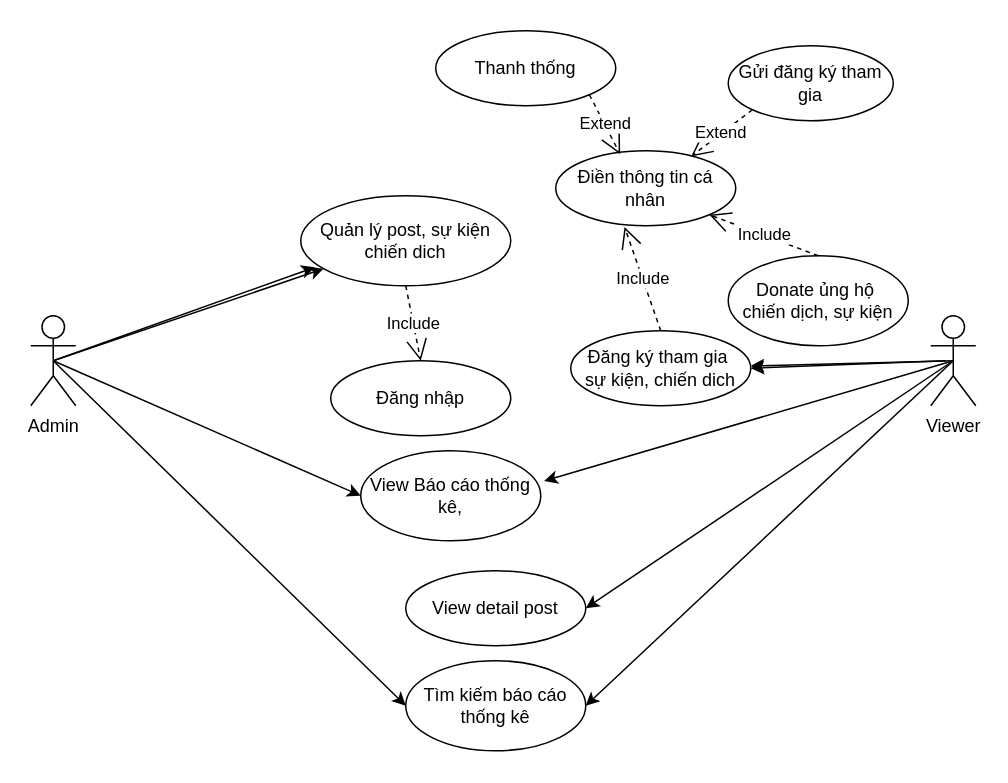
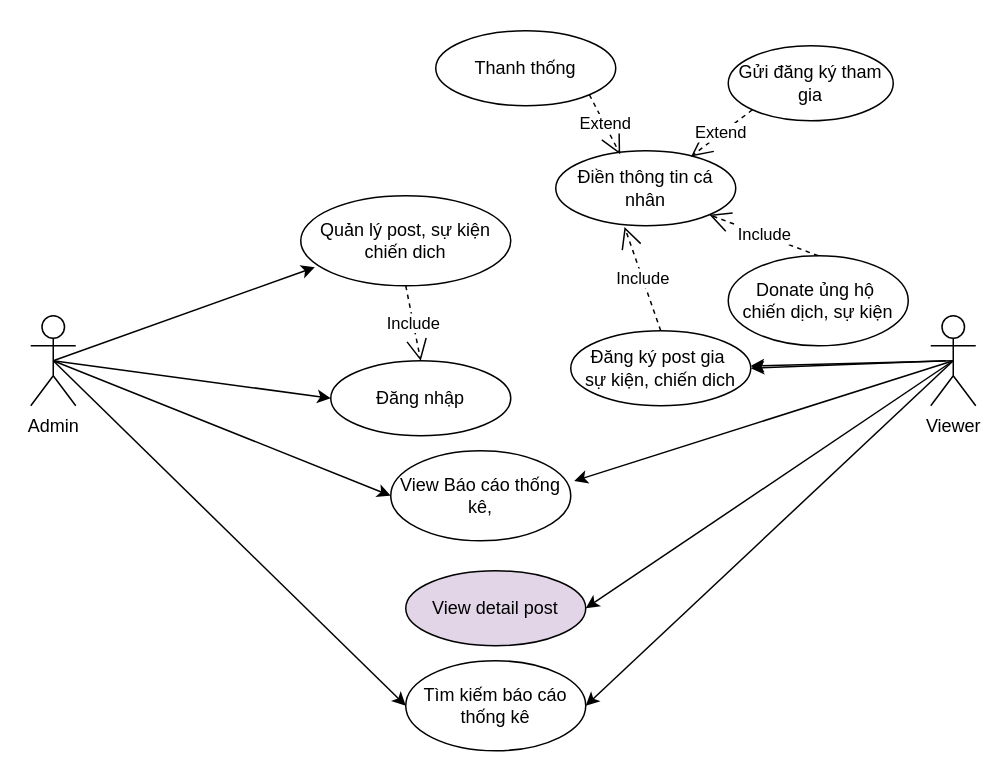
edge "Admin" -> "Quản lý post, sự kiện chiến dich": now "Admin" -> "Đăng nhập"
node "Đăng ký tham gia sự kiện, chiến dich": label "Đăng ký tham gia sự kiện, chiến dich" -> "Đăng ký post gia sự kiện, chiến dich"
node "View Báo cáo thống kê,": moved (451, 496) -> (481, 496)
node "View detail post": fillcolor #ffffff -> #e1d5e7
